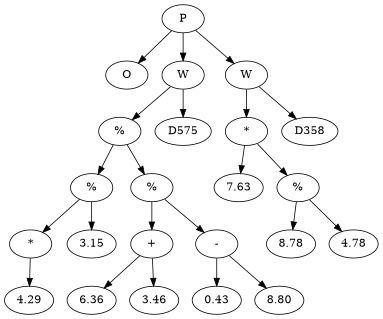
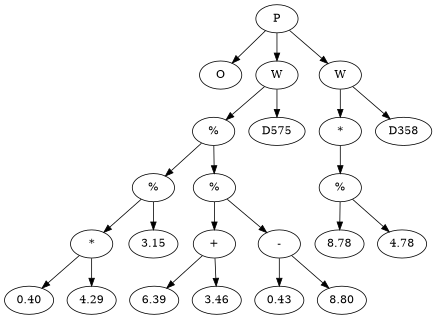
node "7.63": removed
node "0.40": added
node "6.36": label "6.36" -> "6.39"
